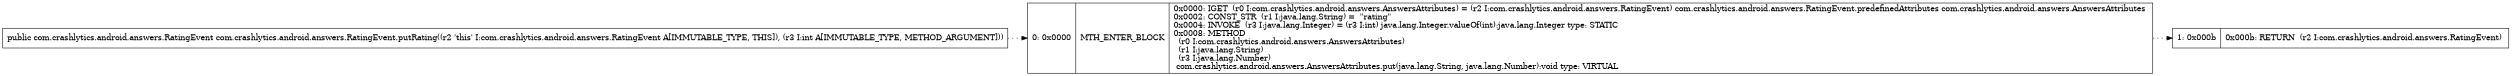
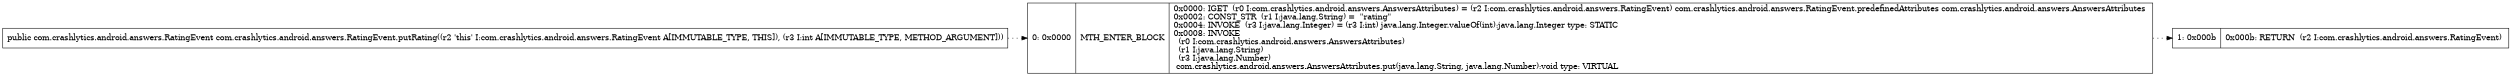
node "0: 0x0000": text "0x0008: METHOD" -> "0x0008: INVOKE"
